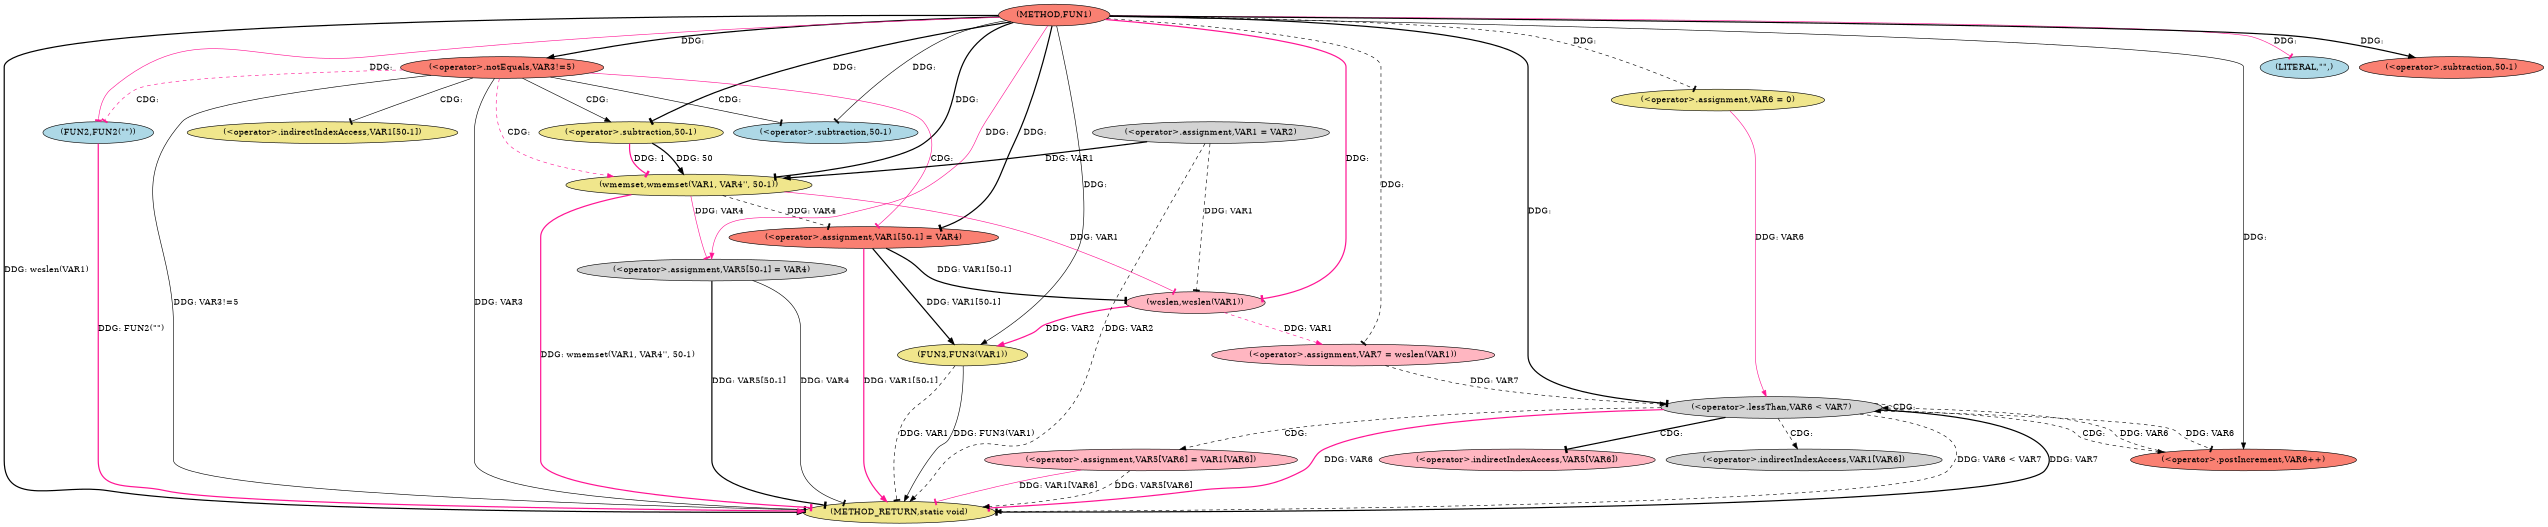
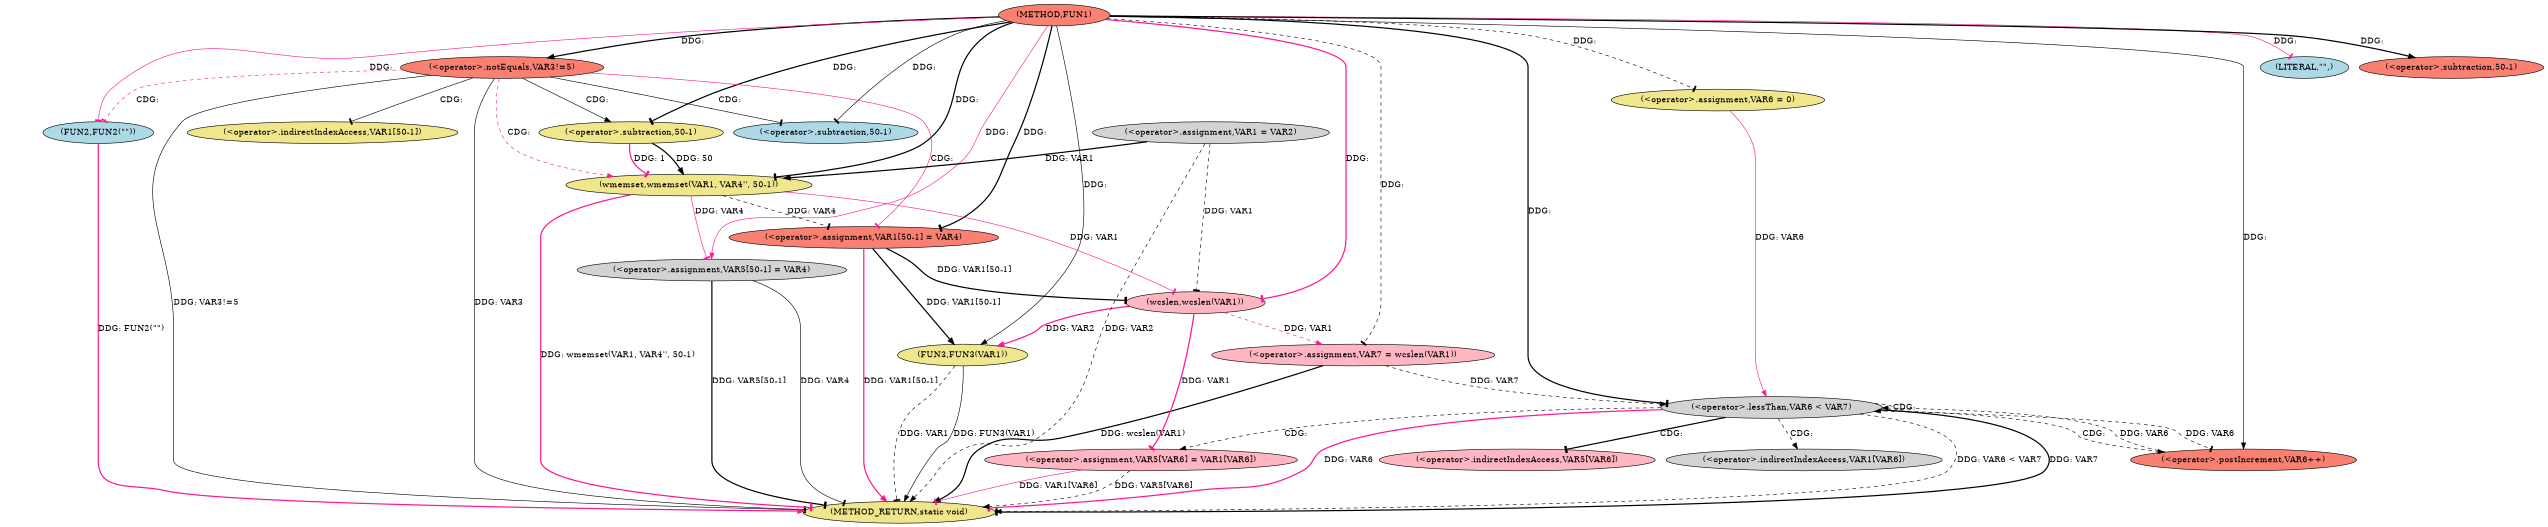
edge "(METHOD,FUN1)" -> "(METHOD_RETURN,static void)": now "(<operator>.assignment,VAR7 = wcslen(VAR1))" -> "(METHOD_RETURN,static void)"
edge "(wcslen,wcslen(VAR1))" -> "(<operator>.assignment,VAR5[VAR6] = VAR1[VAR6])": added, label "DDG: VAR1"
